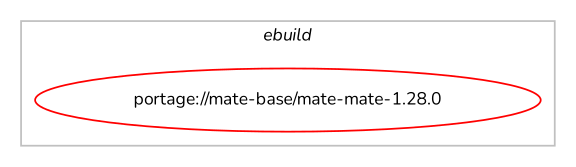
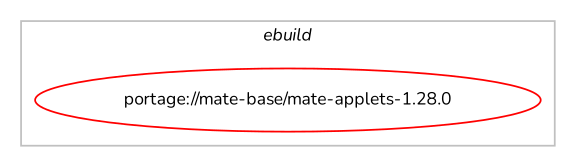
node "portage://mate-base/mate-mate-1.28.0": label "portage://mate-base/mate-mate-1.28.0" -> "portage://mate-base/mate-applets-1.28.0"
